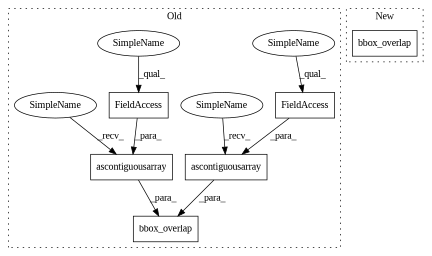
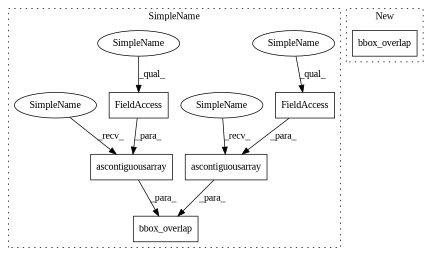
cluster "Old": label "Old" -> "SimpleName"
